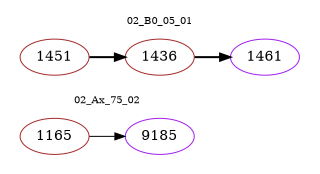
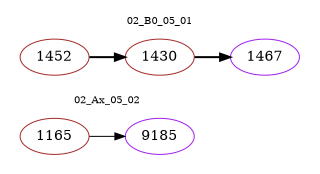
node "1451": label "1451" -> "1452"
node "1436": label "1436" -> "1430"
node "1461": label "1461" -> "1467"
cluster "02_Ax_75_02": label "02_Ax_75_02" -> "02_Ax_05_02"
